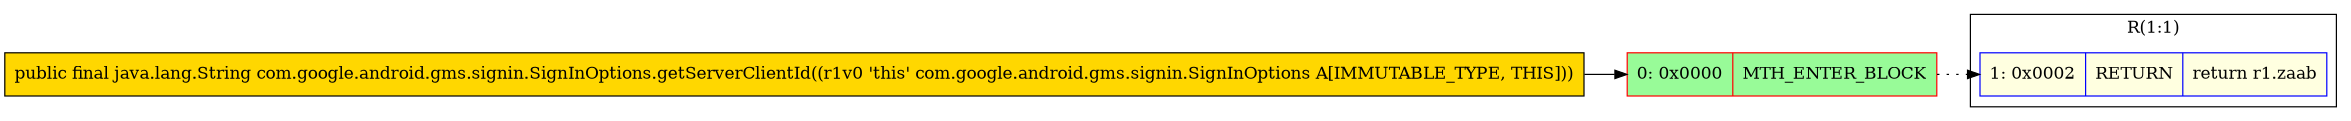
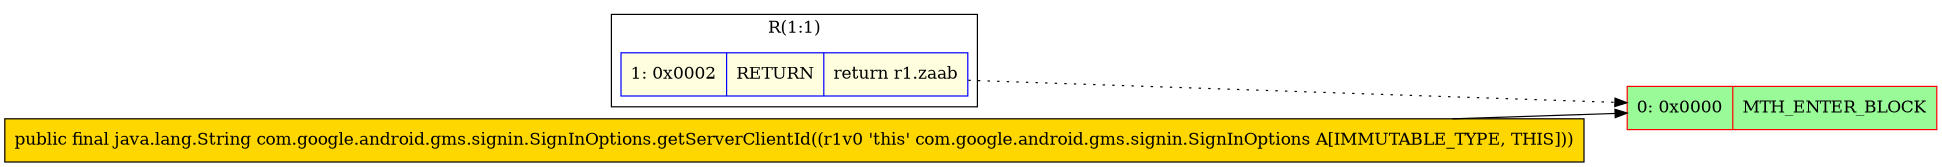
edge "0: 0x0000" -> "1: 0x0002": reversed
